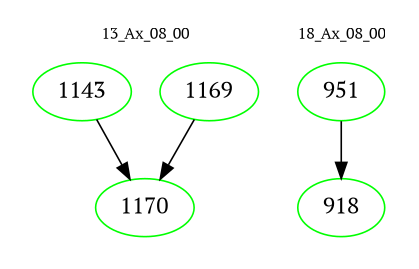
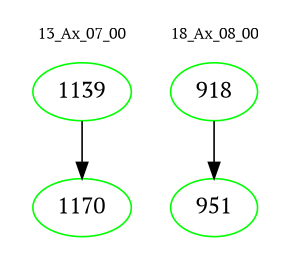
cluster "13_Ax_08_00": label "13_Ax_08_00" -> "13_Ax_07_00"
node "1143": removed
node "1169": label "1169" -> "1139"
edge "951" -> "918": reversed
